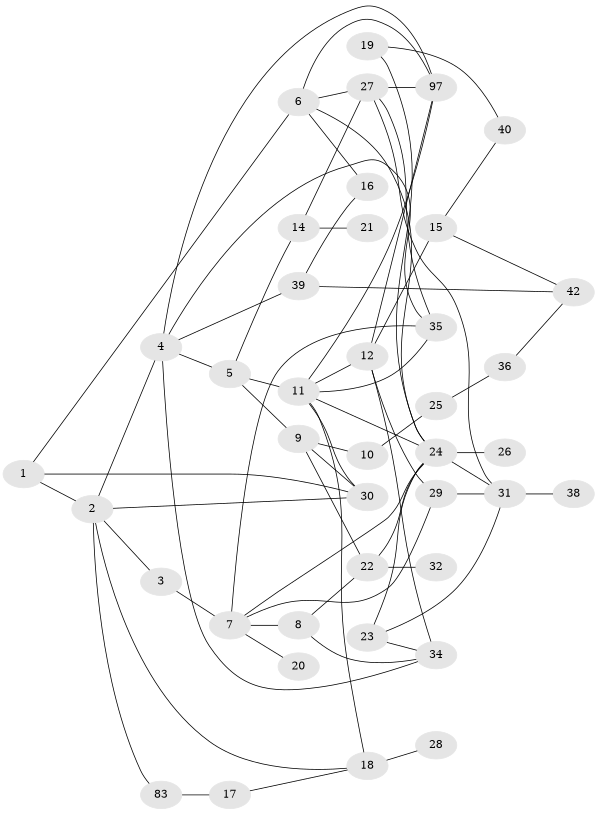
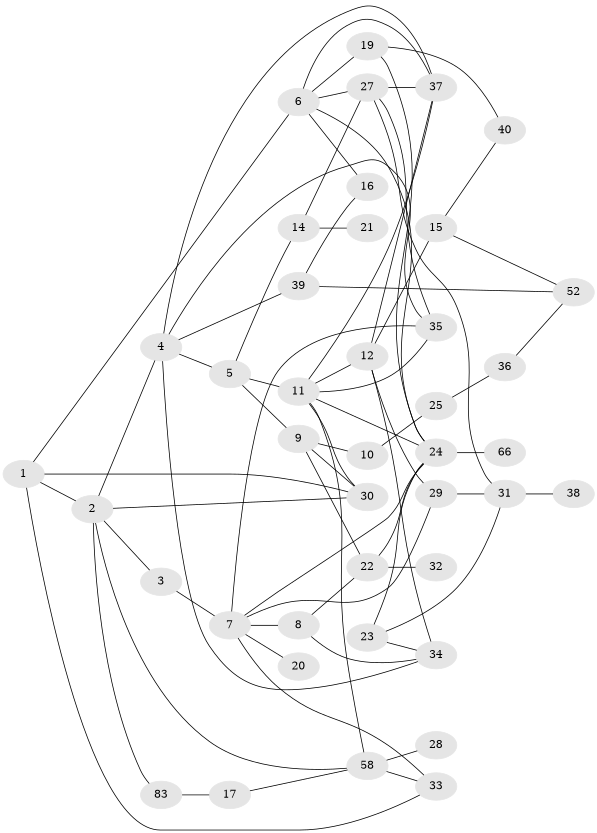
edge "19" -- "6": added
node "97": label "97" -> "37"
node "42": label "42" -> "52"
node "26": label "26" -> "66"
edge "24" -- "31": removed
node "18": label "18" -> "58"
node "33": added
